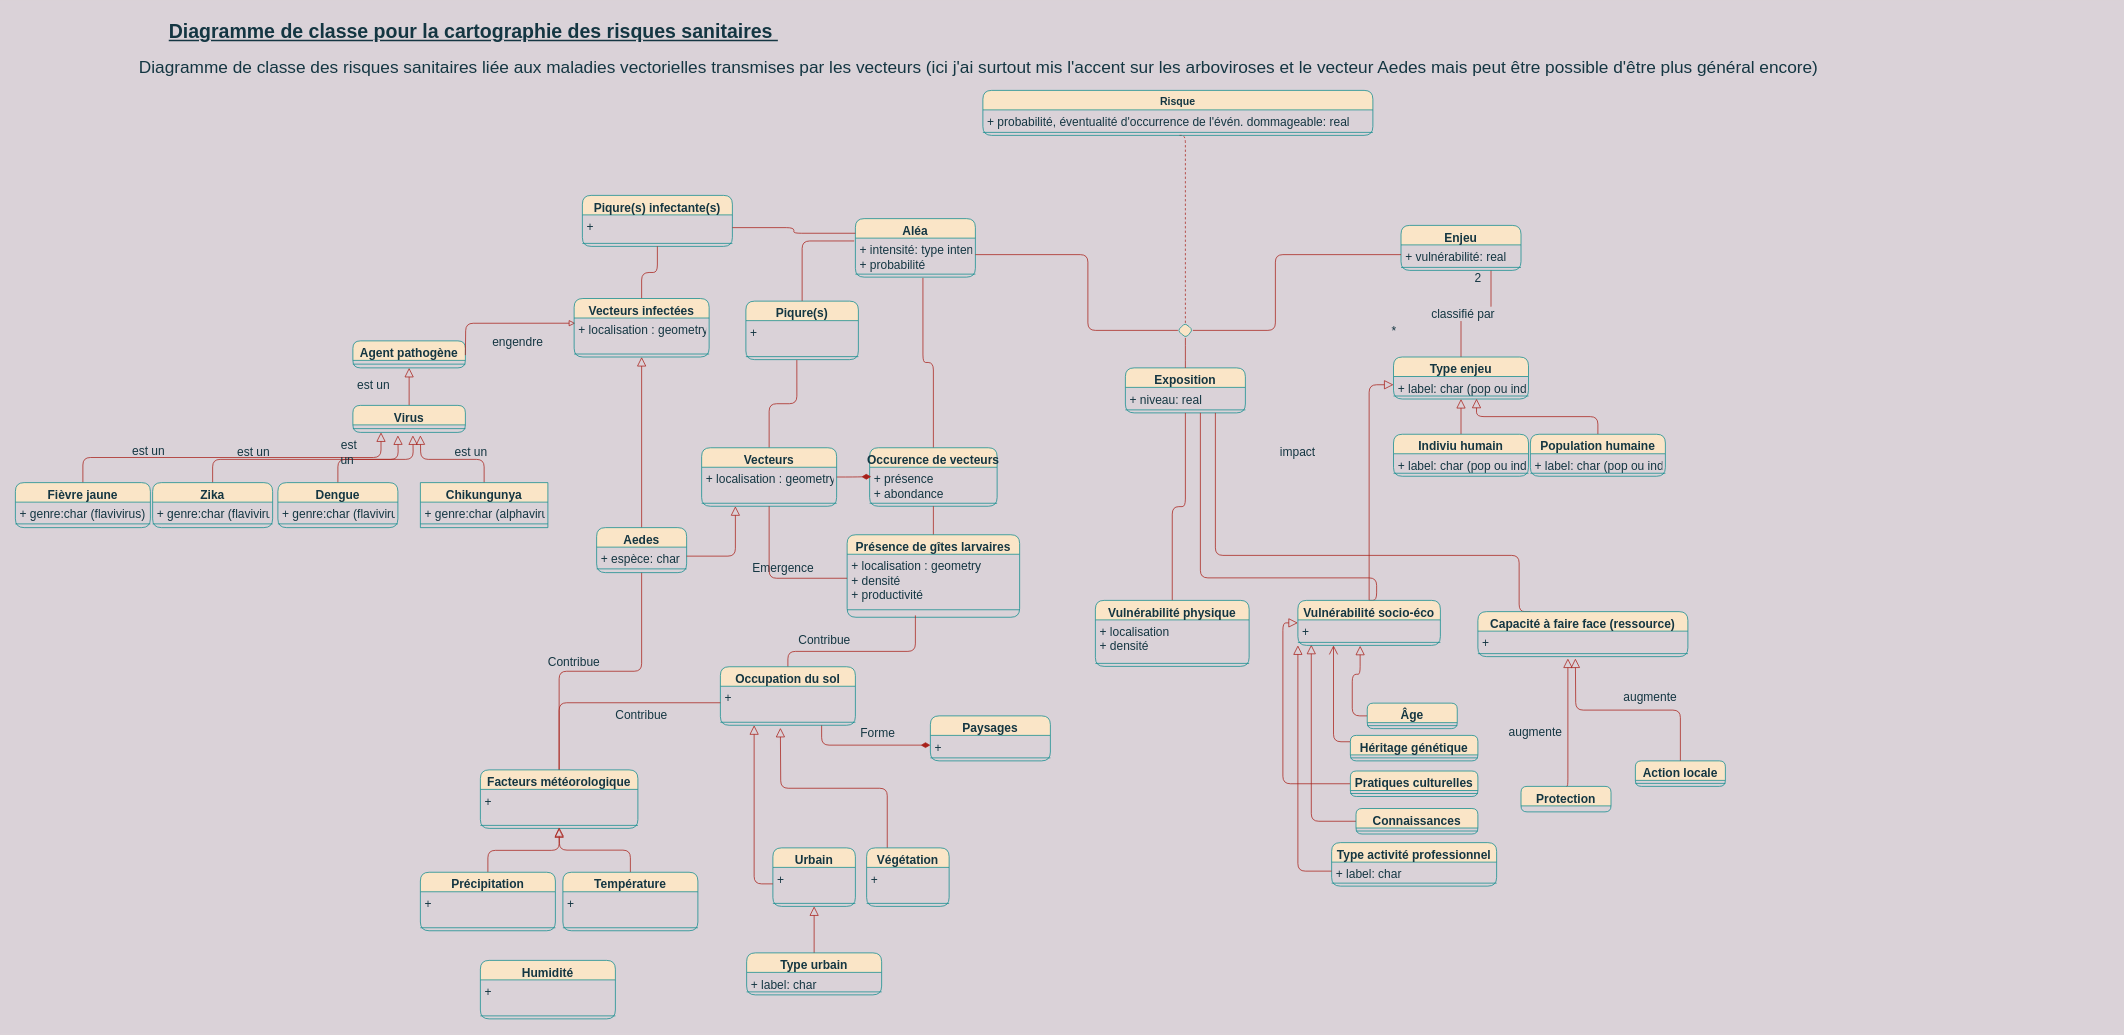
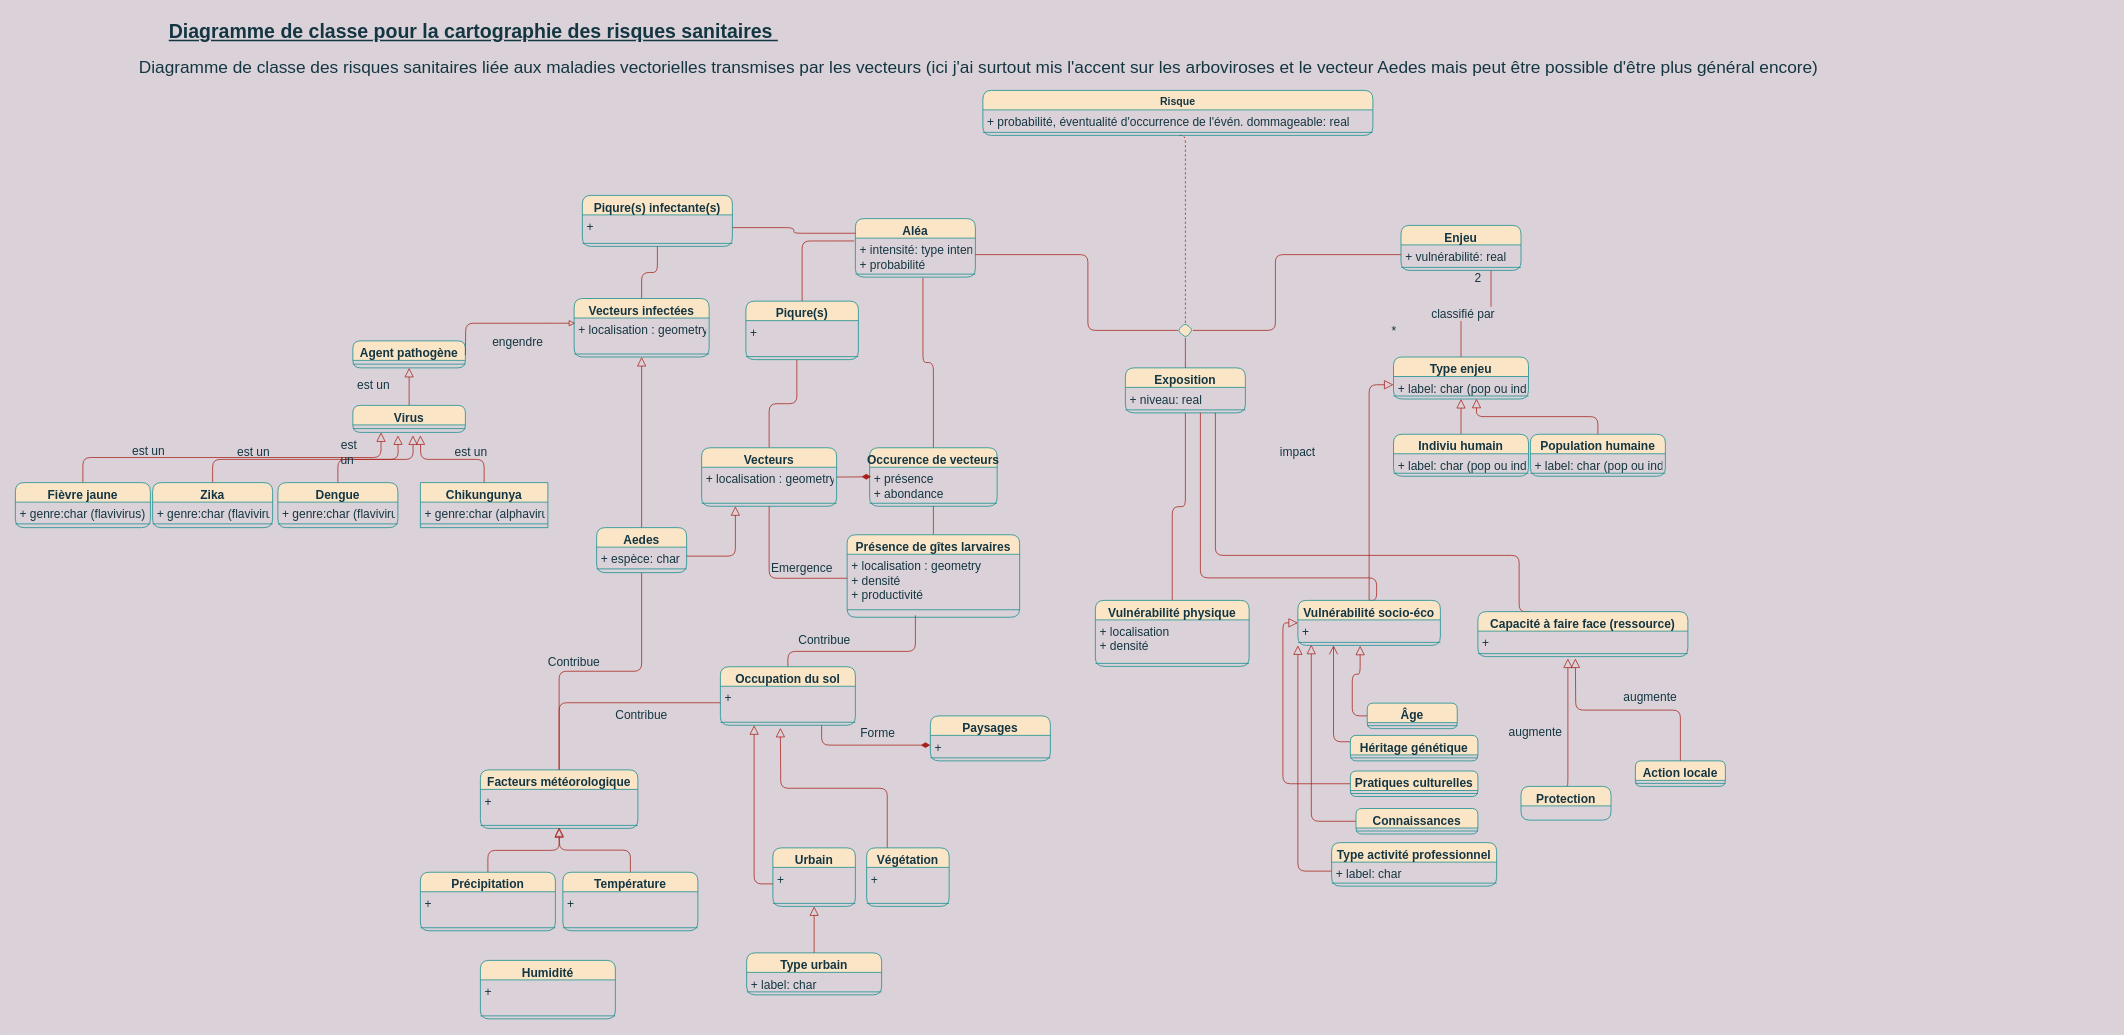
node "Emergence": moved (783, 568) -> (802, 568)
node "Protection": size 90x26 -> 90x34
